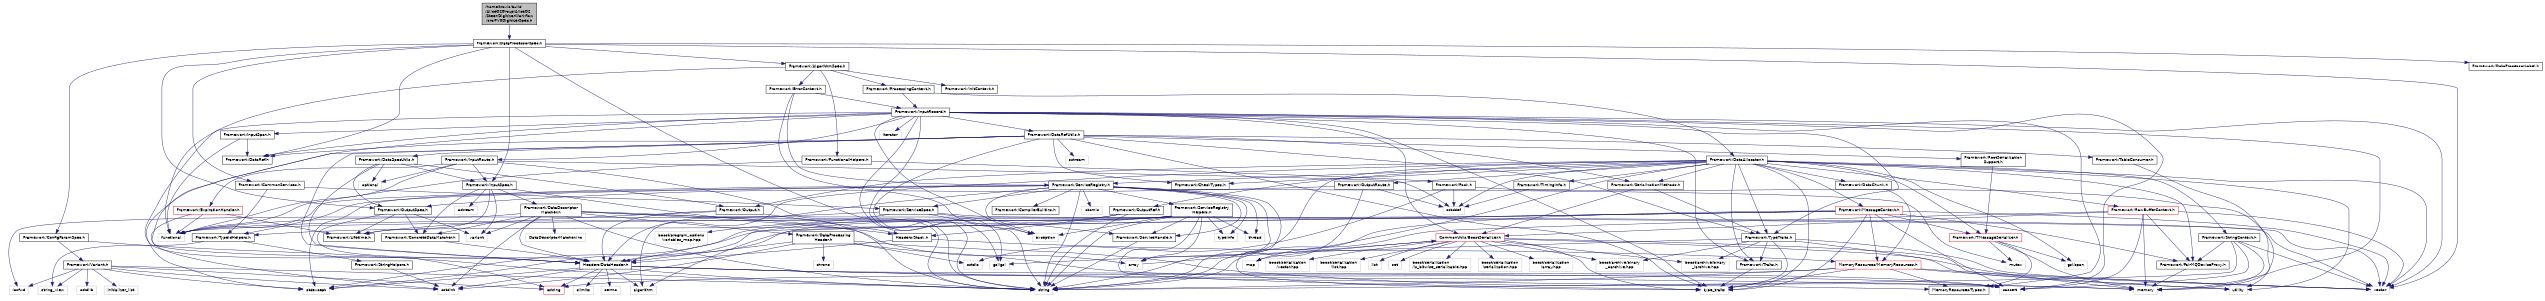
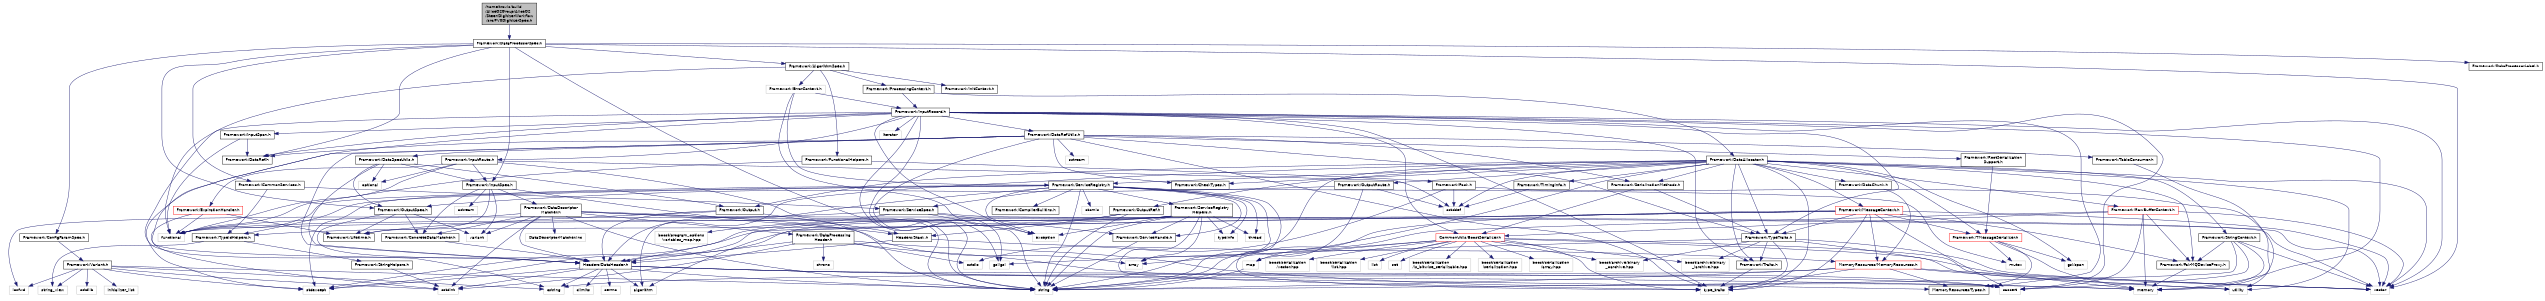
node "Framework/ErrorContext.h": color black -> grey75
edge "Framework/MessageContext.h" -> "Framework/TypeTraits.h": added
edge "array" -> "CommonUtils/BoostSerializer.h": reversed
edge "Framework/ConfigParamSpec.h" -> "string": now "map" -> "string"
node "cstring": color red -> grey75
